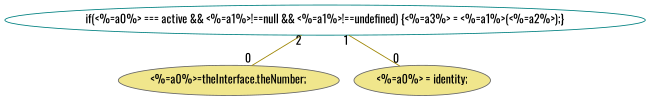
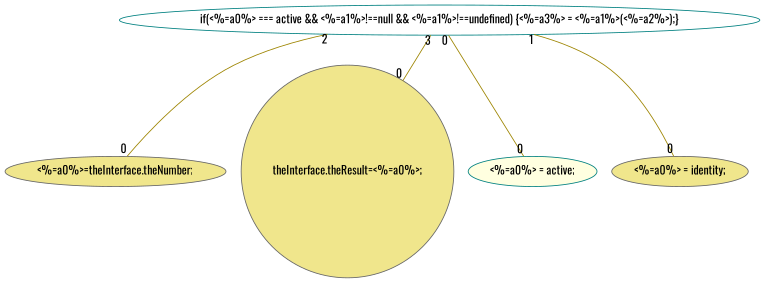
node "theInterface.theResult=<%=a0%>;": added
node "<%=a0%> = active;": added
